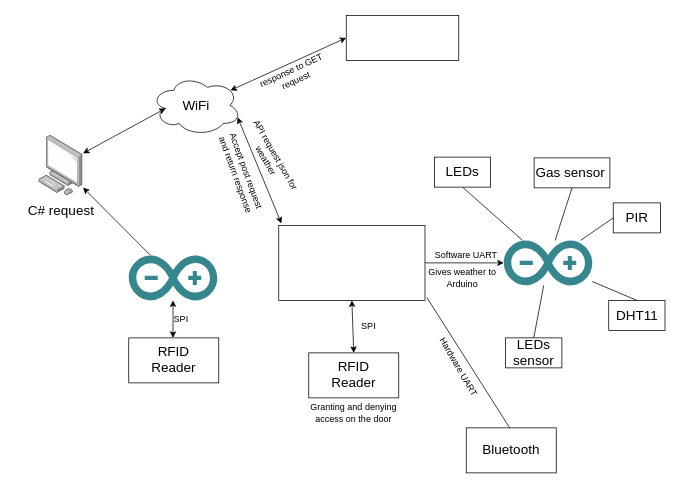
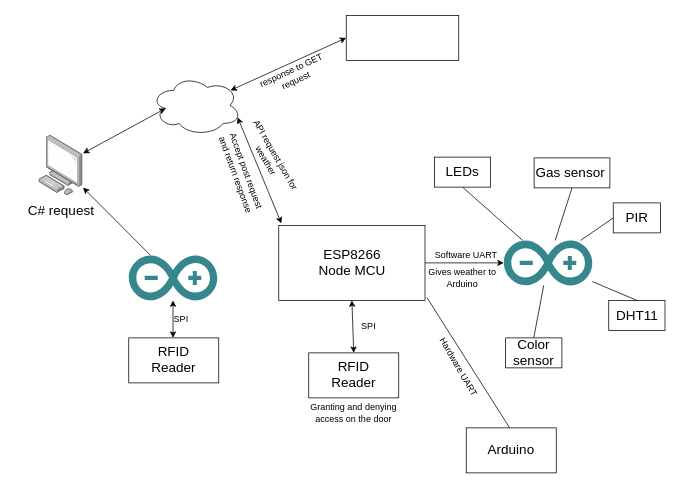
node "WiFi": removed
node "ESP8266 Node MCU": added
node "LEDs sensor": label "LEDs sensor" -> "Color sensor"
node "Bluetooth": label "Bluetooth" -> "Arduino"
